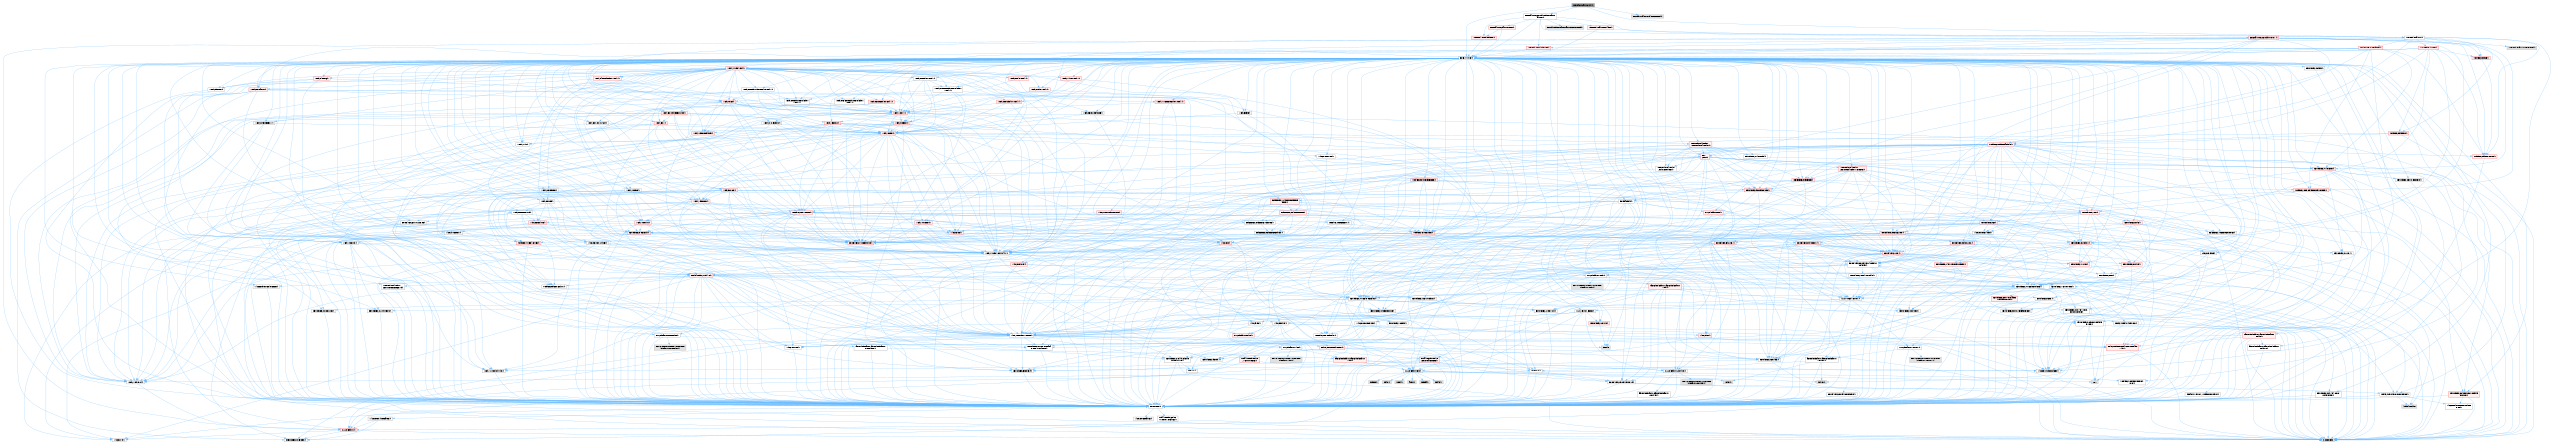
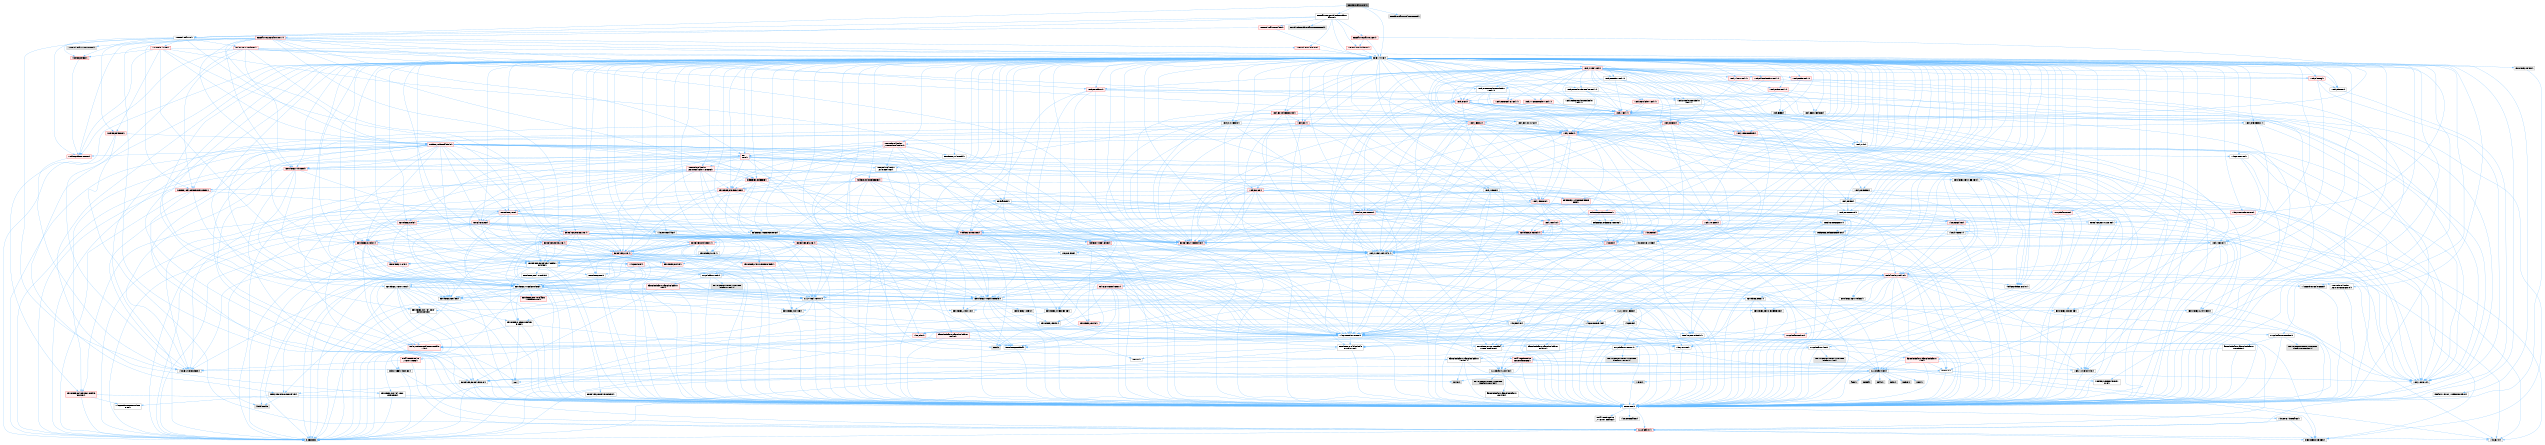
edge "CoreMinimal.h" -> "Containers/EnumAsByte.h": now "BaseGizmos/GizmoActor.h" -> "Containers/EnumAsByte.h"
edge "Misc/AssertionMacros.h" -> "String/FormatStringSan.h": reversed
